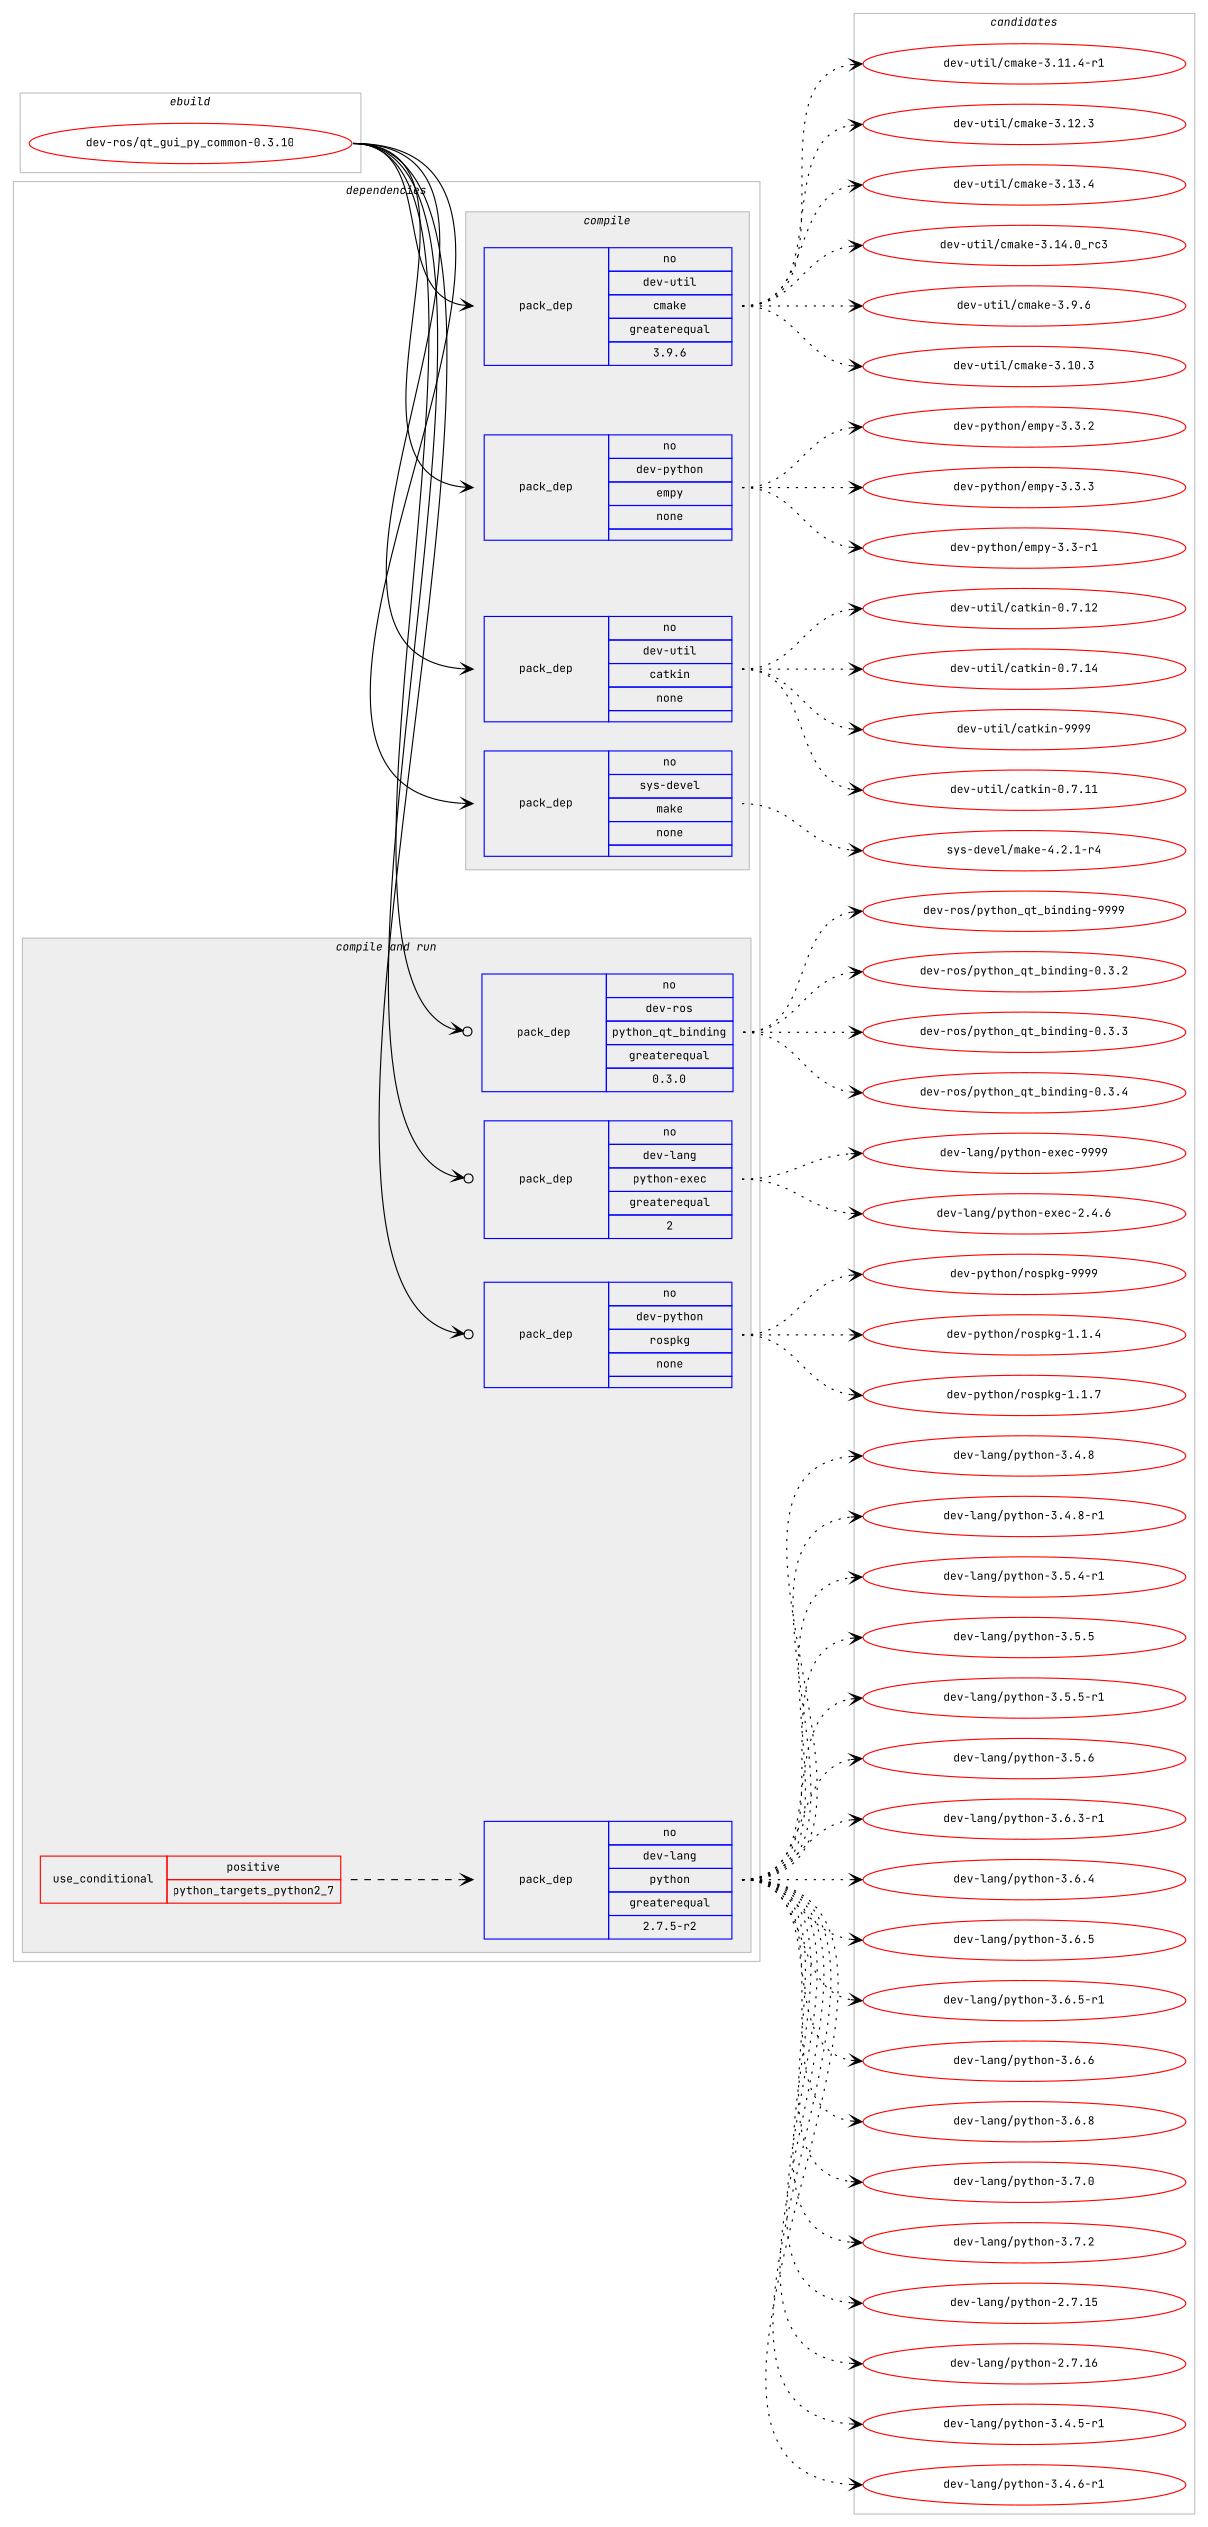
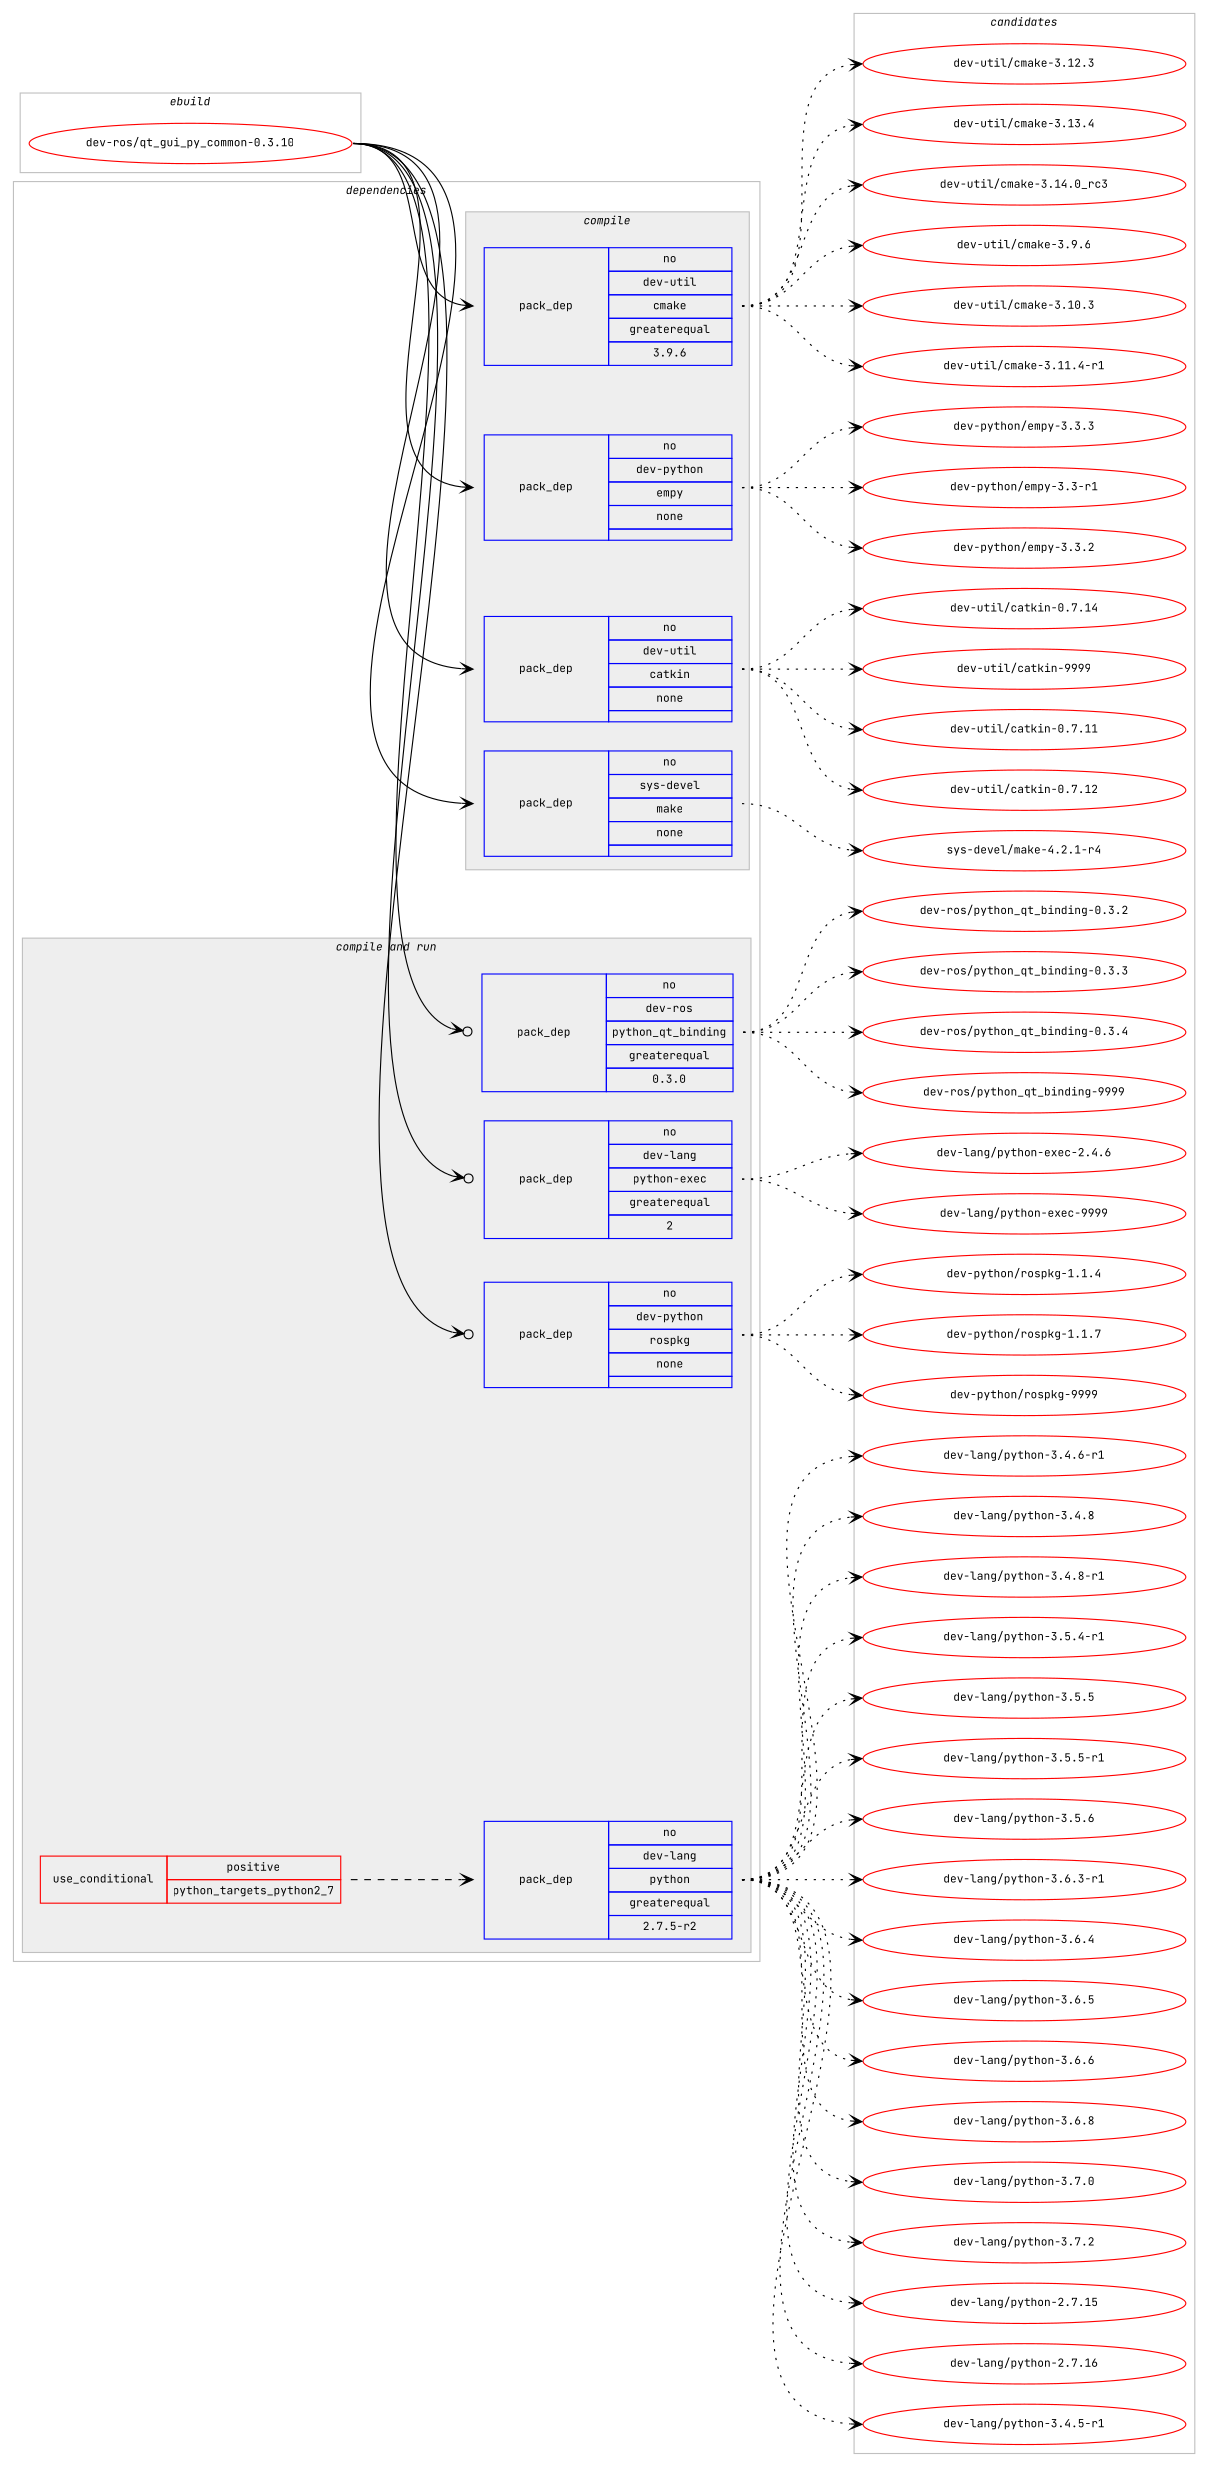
node "dev-lang/python-3.6.5-r1": removed
